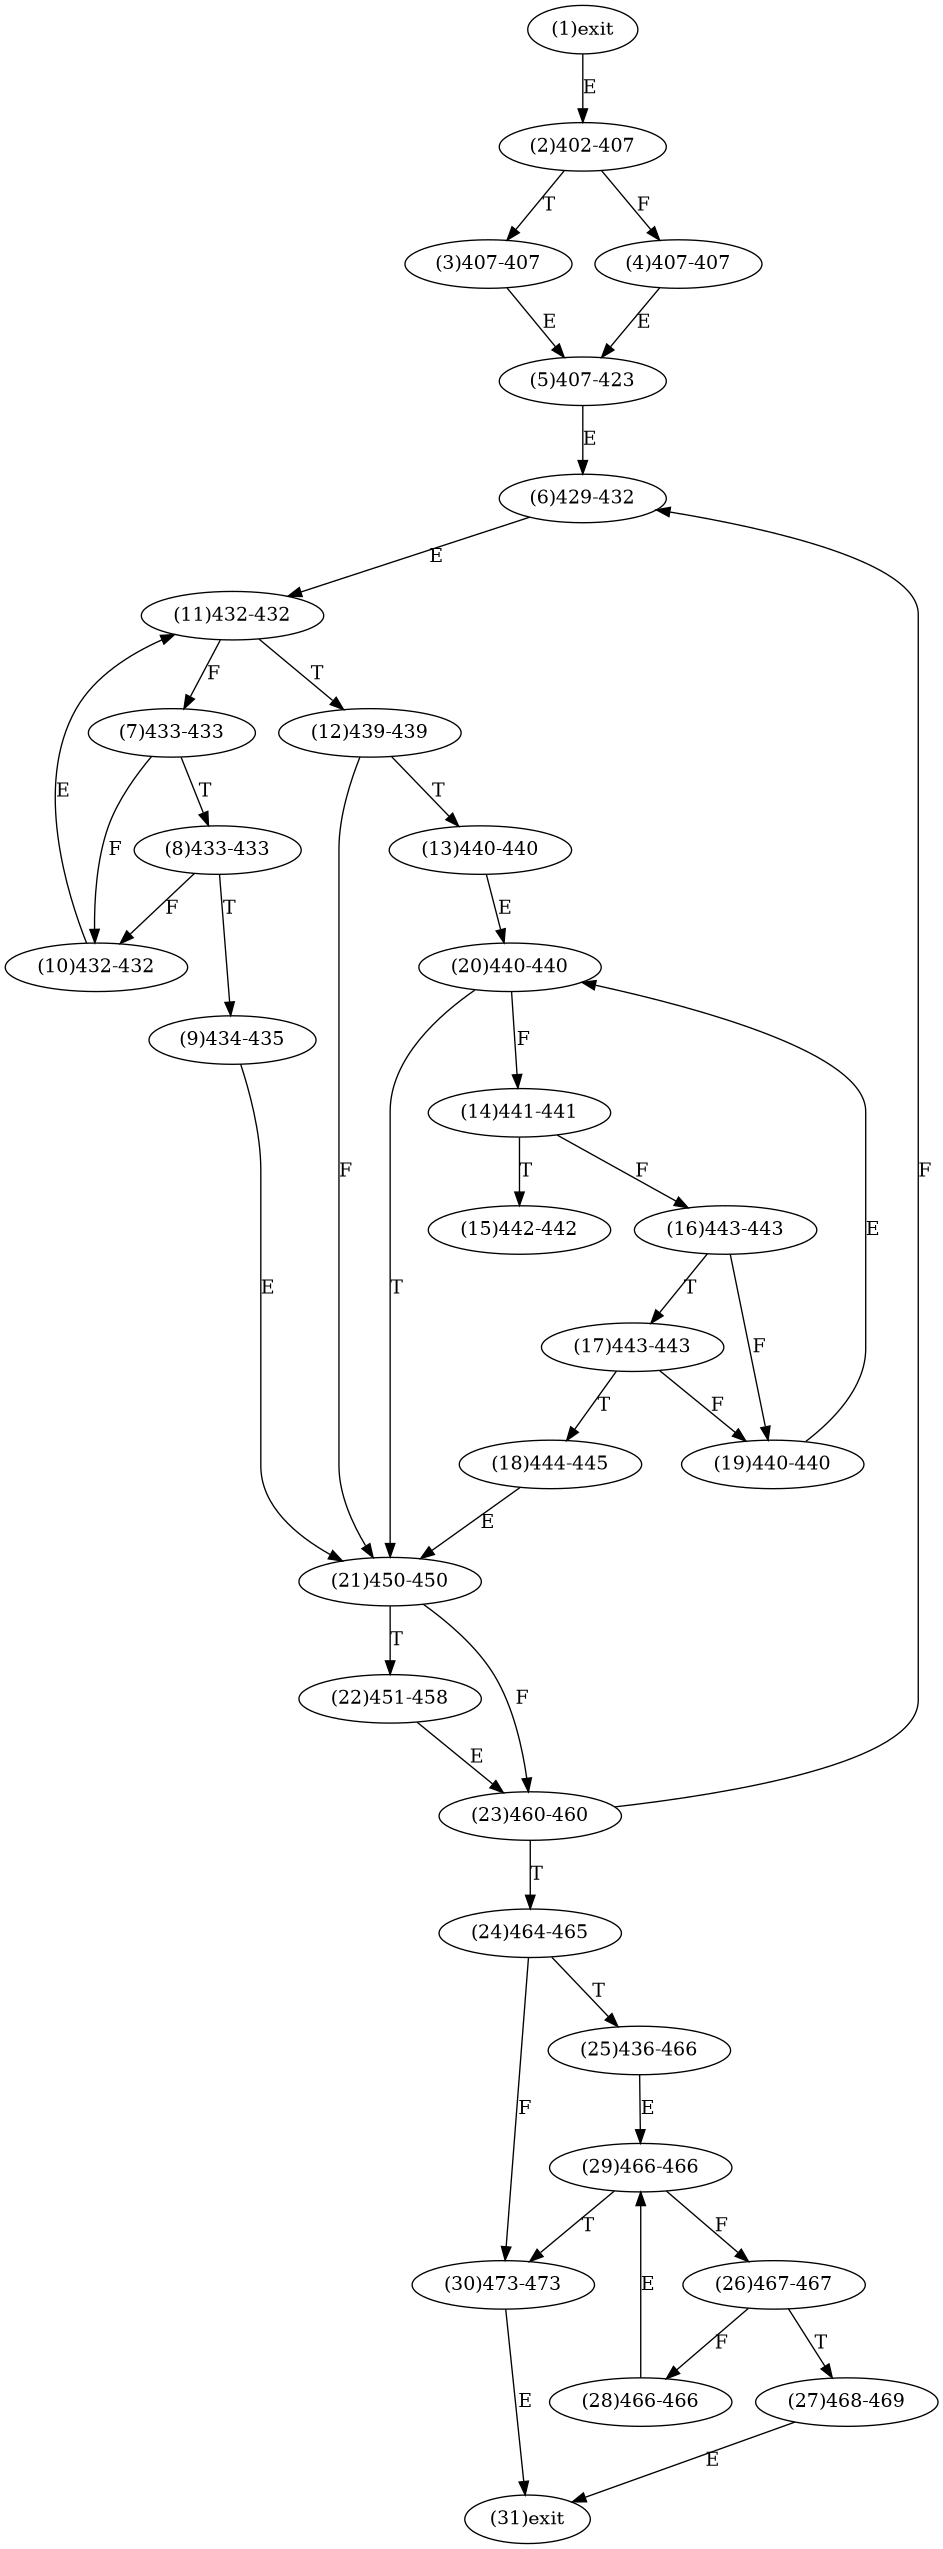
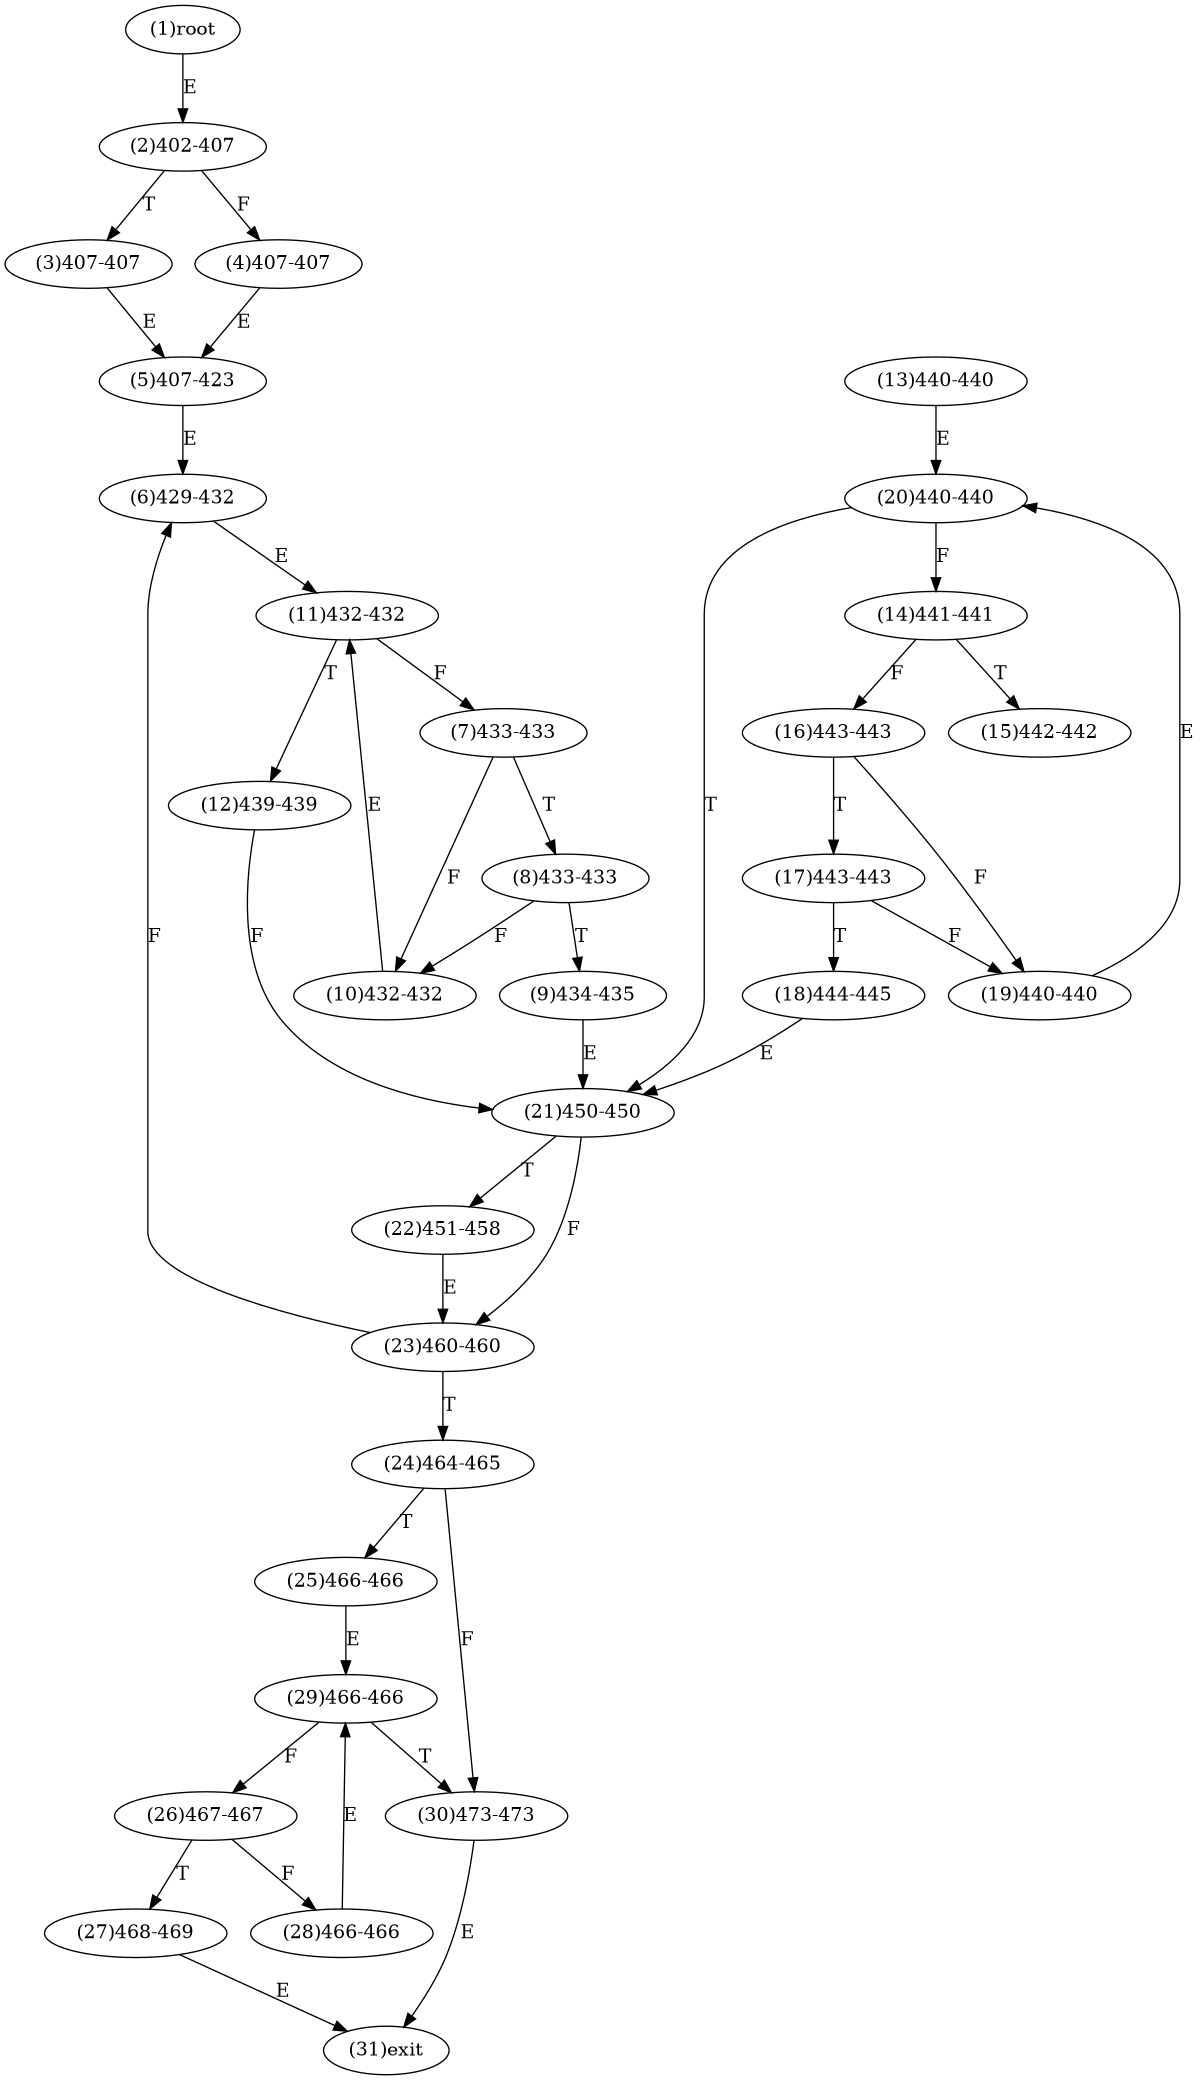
node "(1)exit": label "(1)exit" -> "(1)root"
edge "(12)439-439" -> "(13)440-440": removed, label "T"
node "(25)436-466": label "(25)436-466" -> "(25)466-466"
